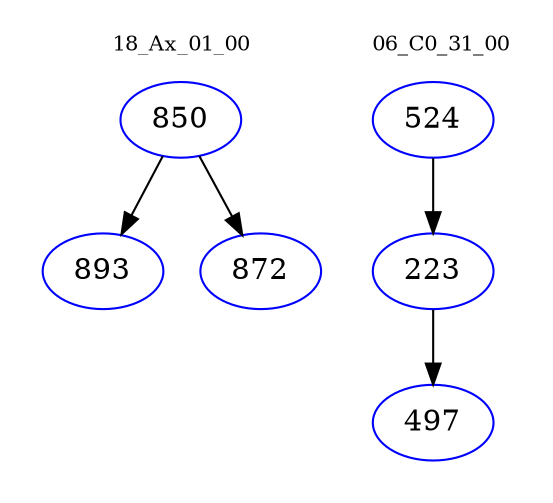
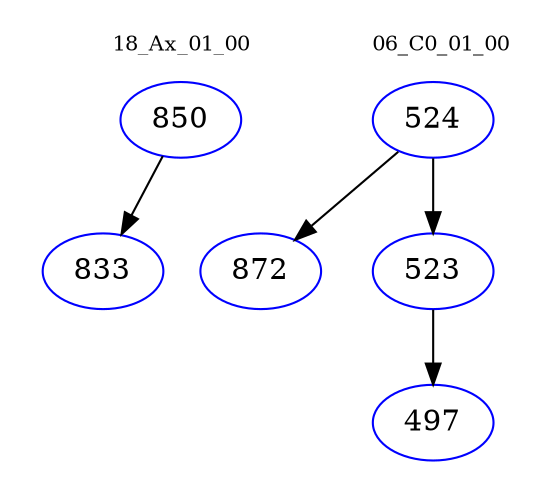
cluster "06_C0_31_00": label "06_C0_31_00" -> "06_C0_01_00"
edge "850" -> "872": now "524" -> "872"
node "893": label "893" -> "833"
node "223": label "223" -> "523"
